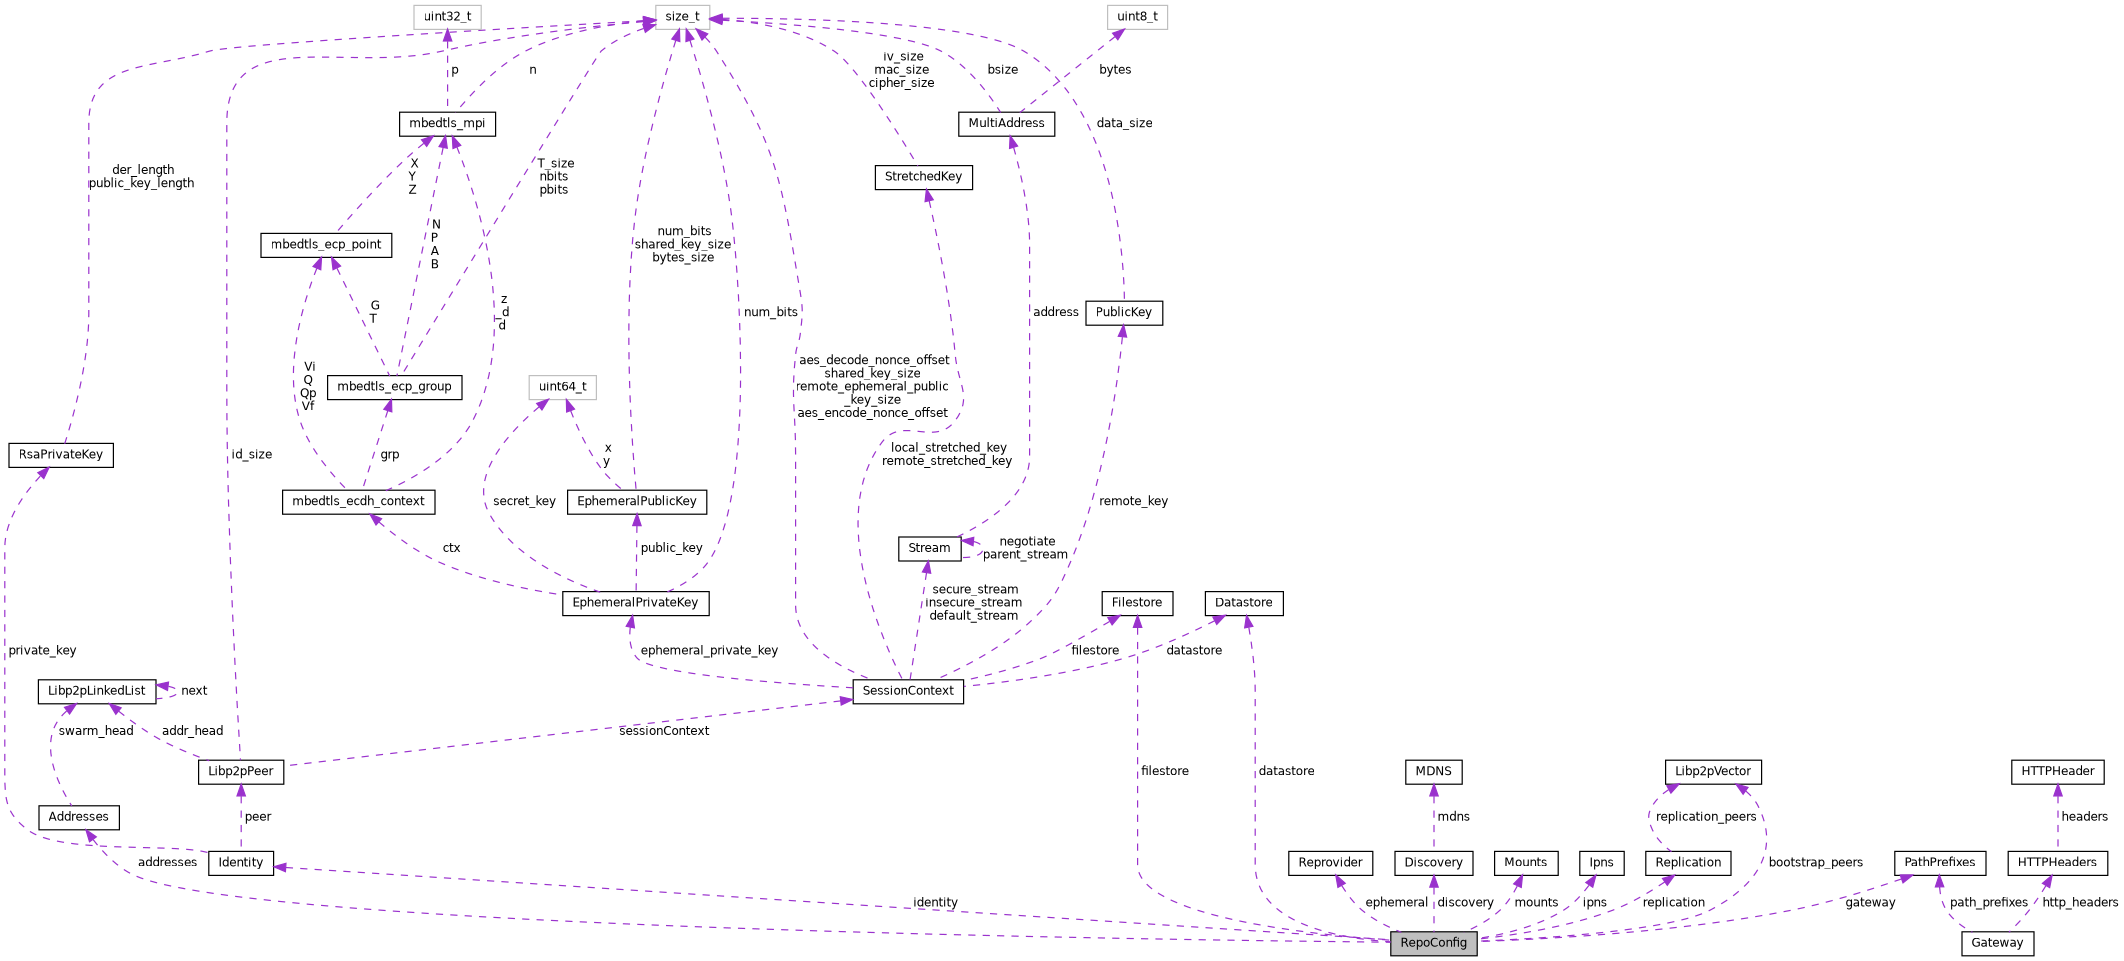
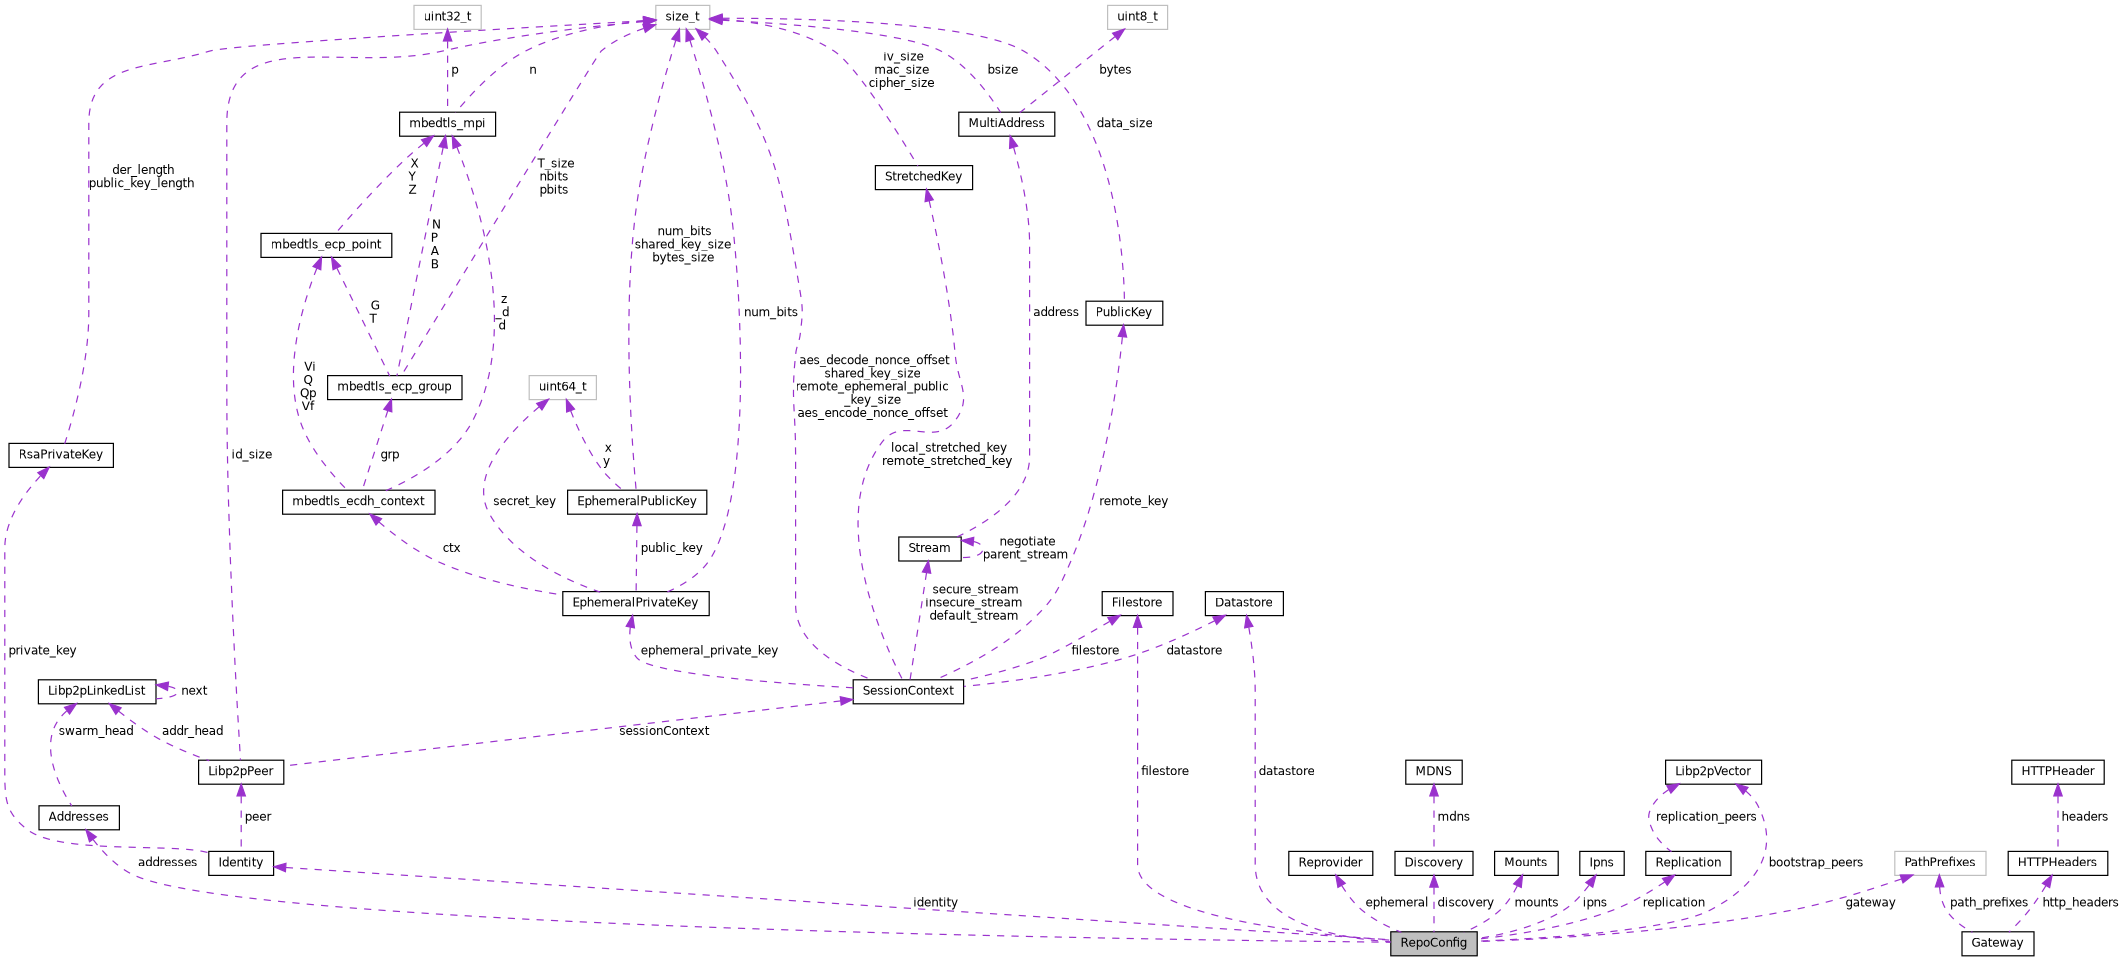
node "PathPrefixes": color black -> grey75
